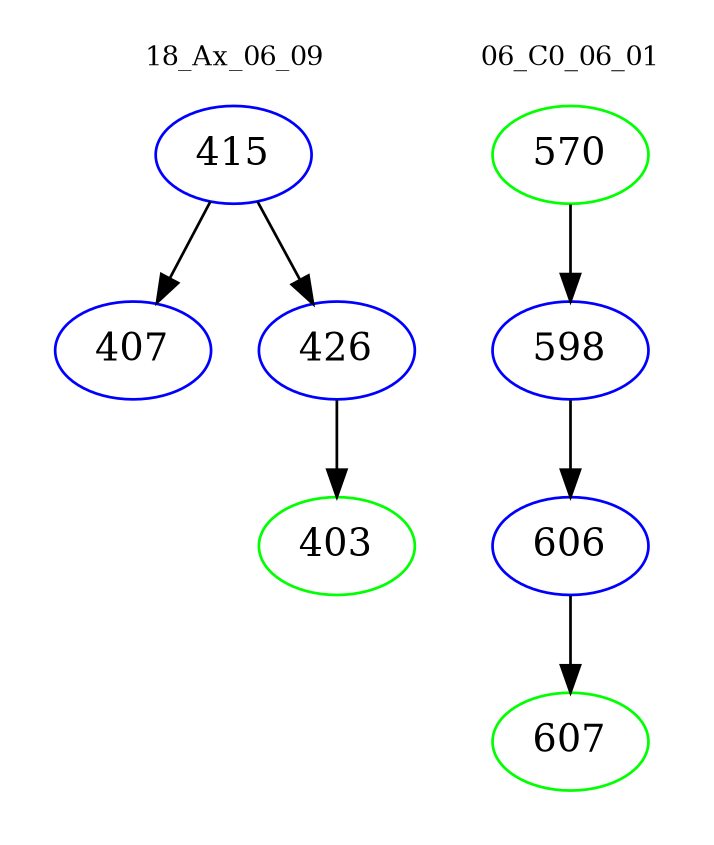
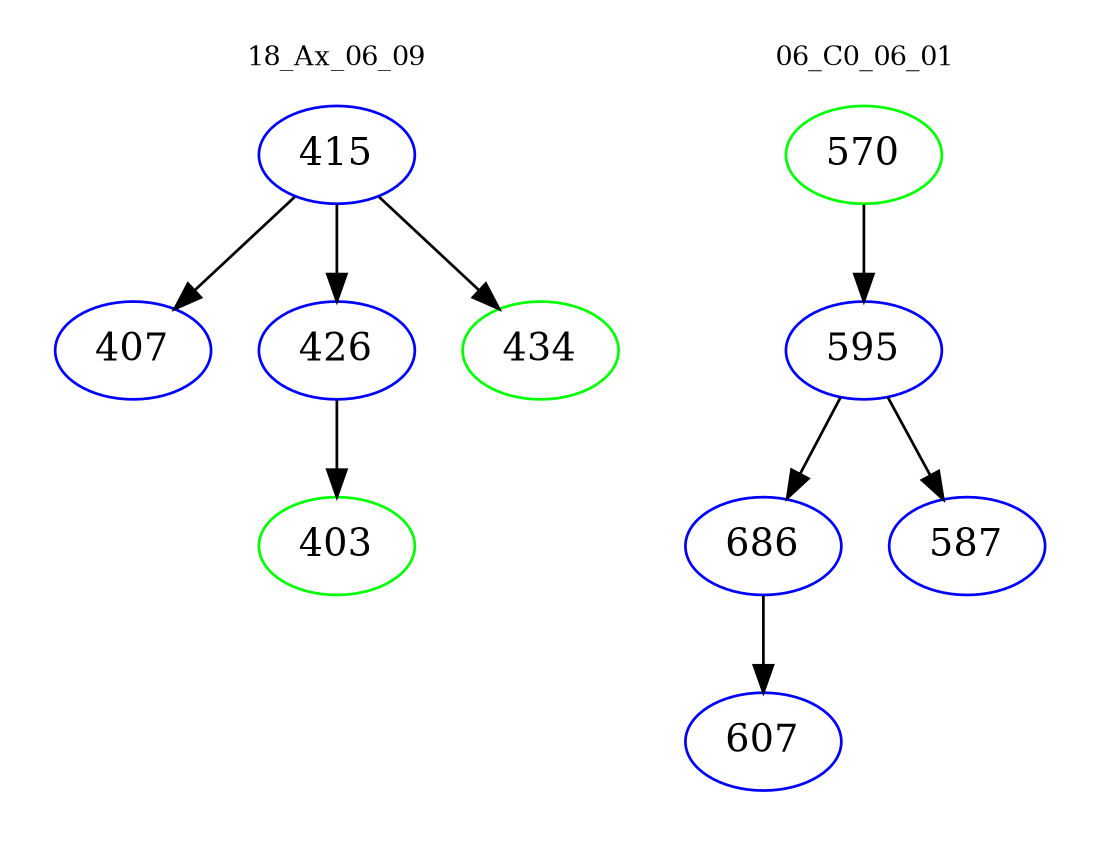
node "434": added
node "598": label "598" -> "595"
node "606": label "606" -> "686"
node "587": added
node "607": color green -> blue
